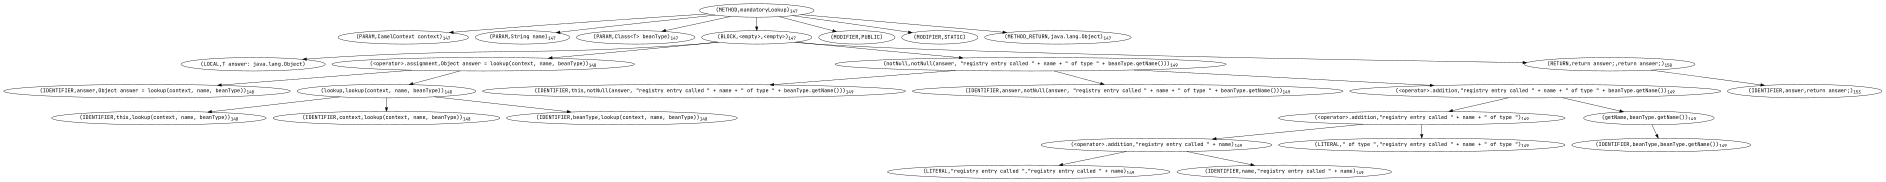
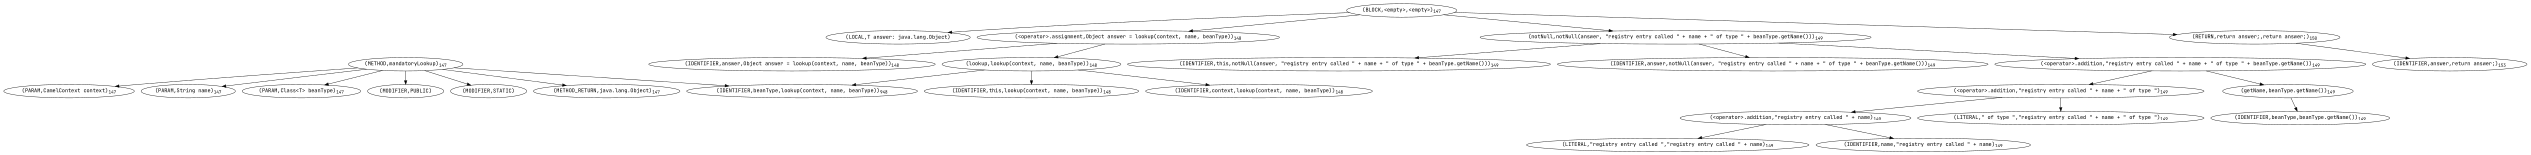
edge "(METHOD,mandatoryLookup)" -> "(BLOCK,<empty>,<empty>)": now "(METHOD,mandatoryLookup)" -> "(IDENTIFIER,beanType,lookup(context, name, beanType))"
node "(IDENTIFIER,beanType,lookup(context, name, beanType))": text "148" -> "948"
